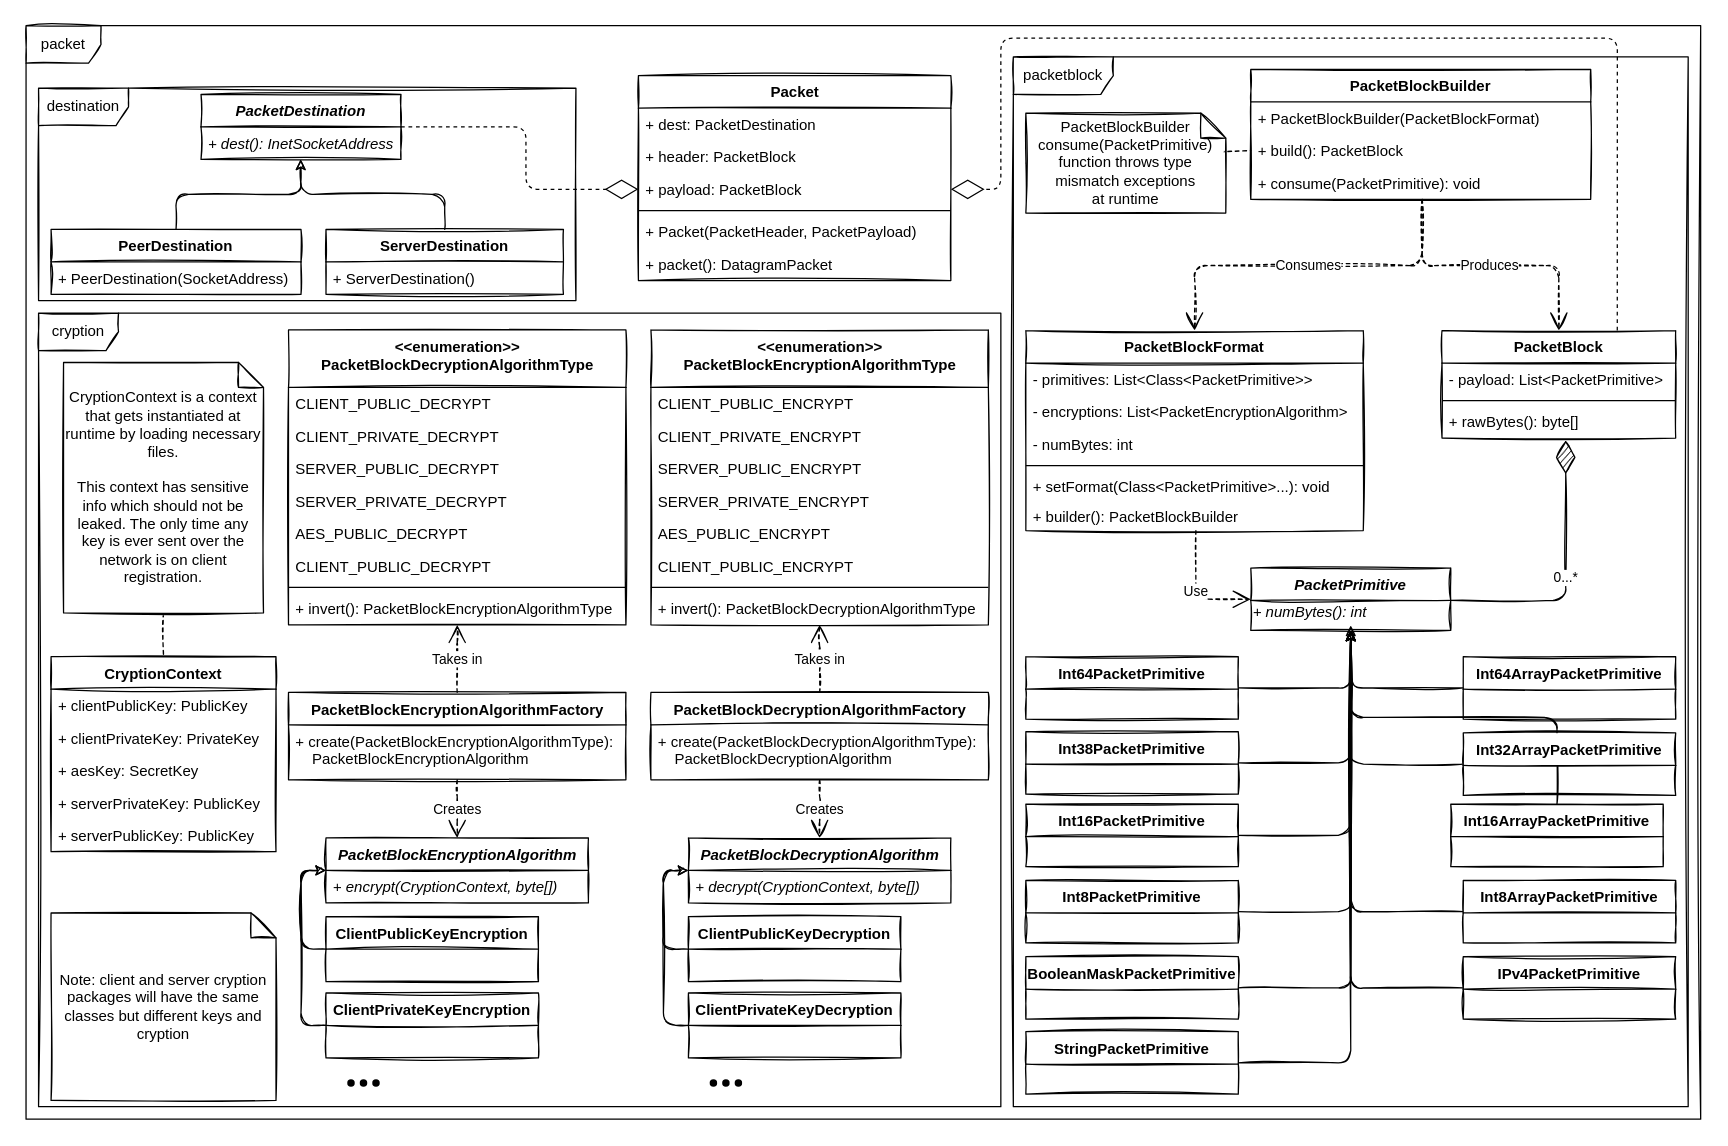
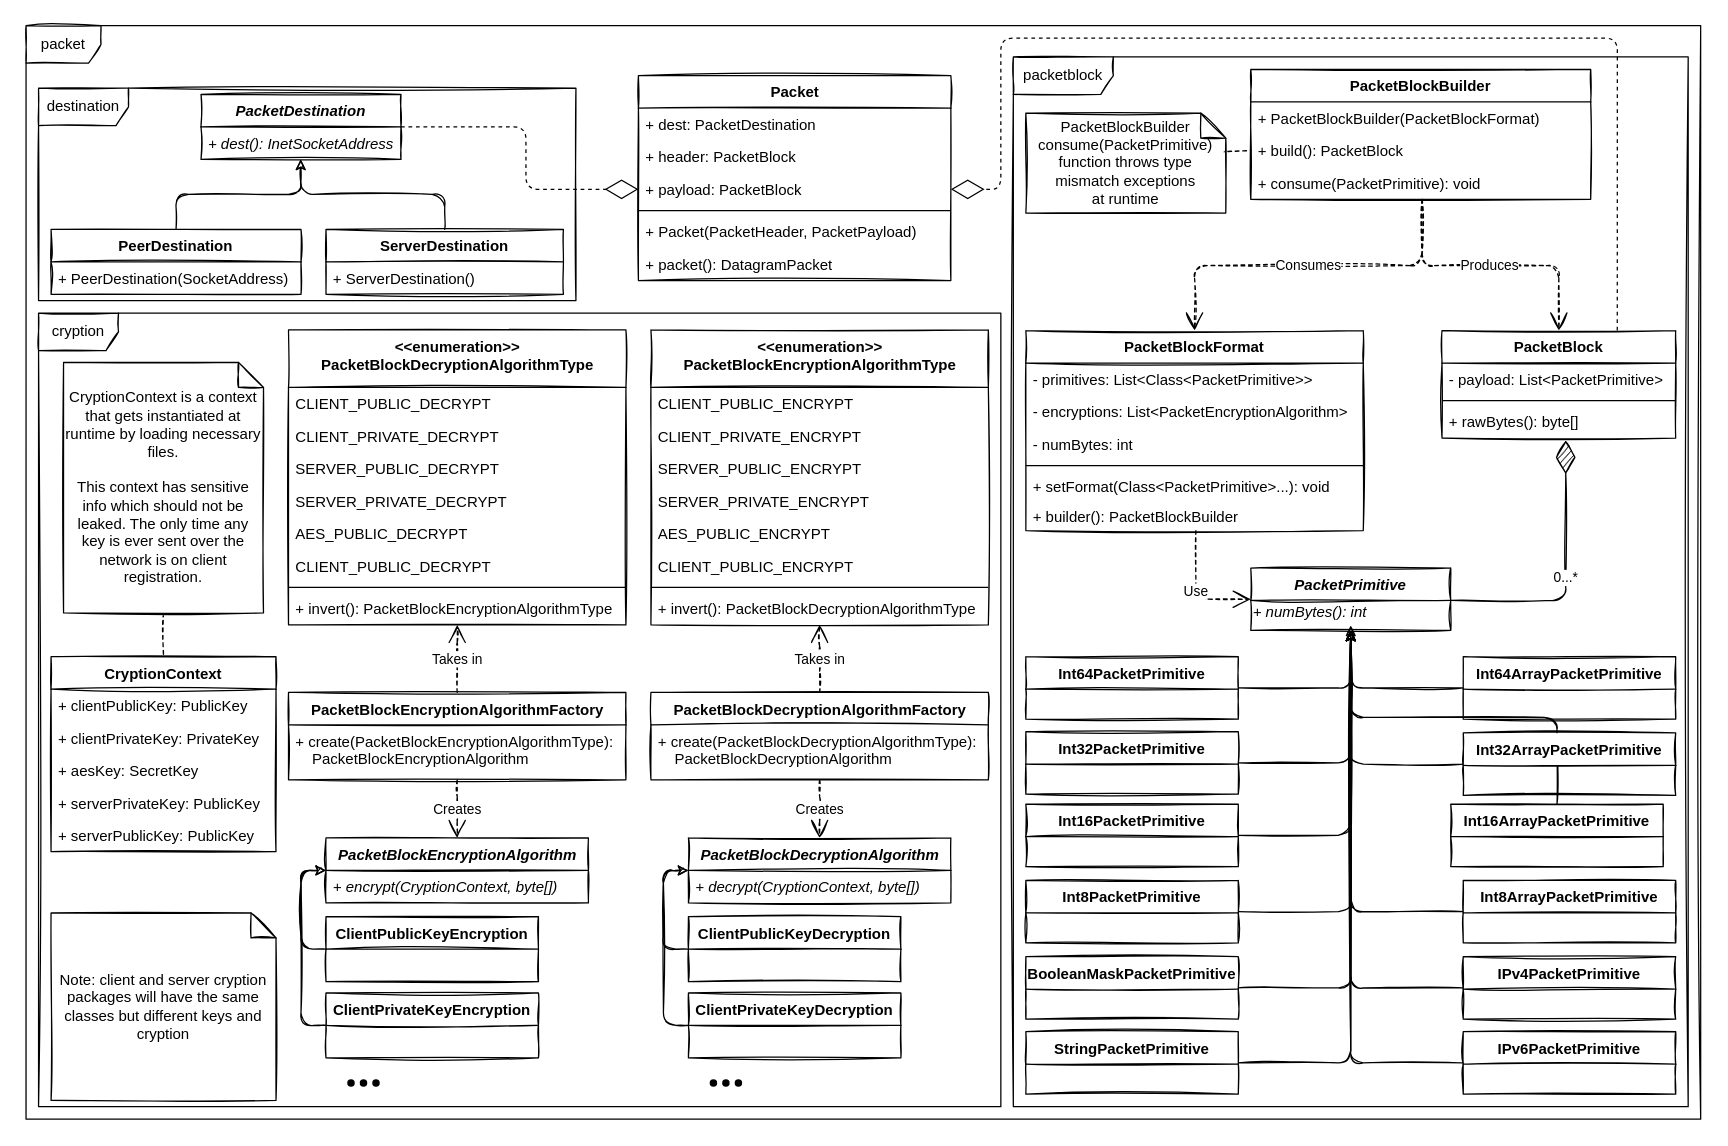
node "Int38PacketPrimitive": label "Int38PacketPrimitive" -> "Int32PacketPrimitive"
edge "Int16PacketPrimitive" -> "PacketPrimitive": arrowhead classic -> open
edge "IPv6PacketPrimitive" -> "PacketPrimitive": added
node "IPv6PacketPrimitive": added
